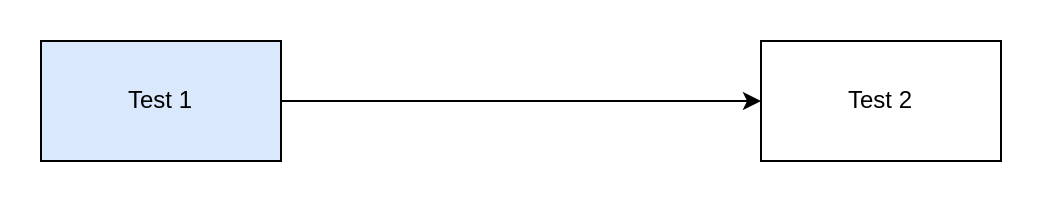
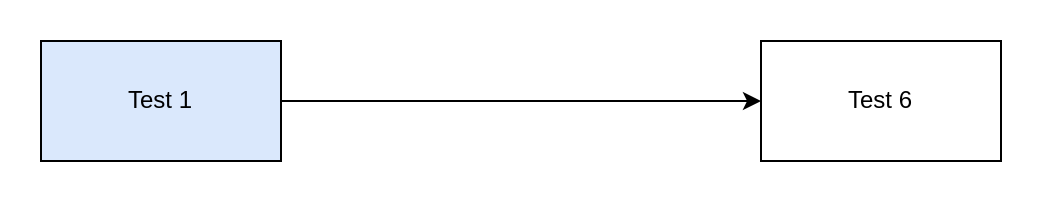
node "Test 2": label "Test 2" -> "Test 6"
